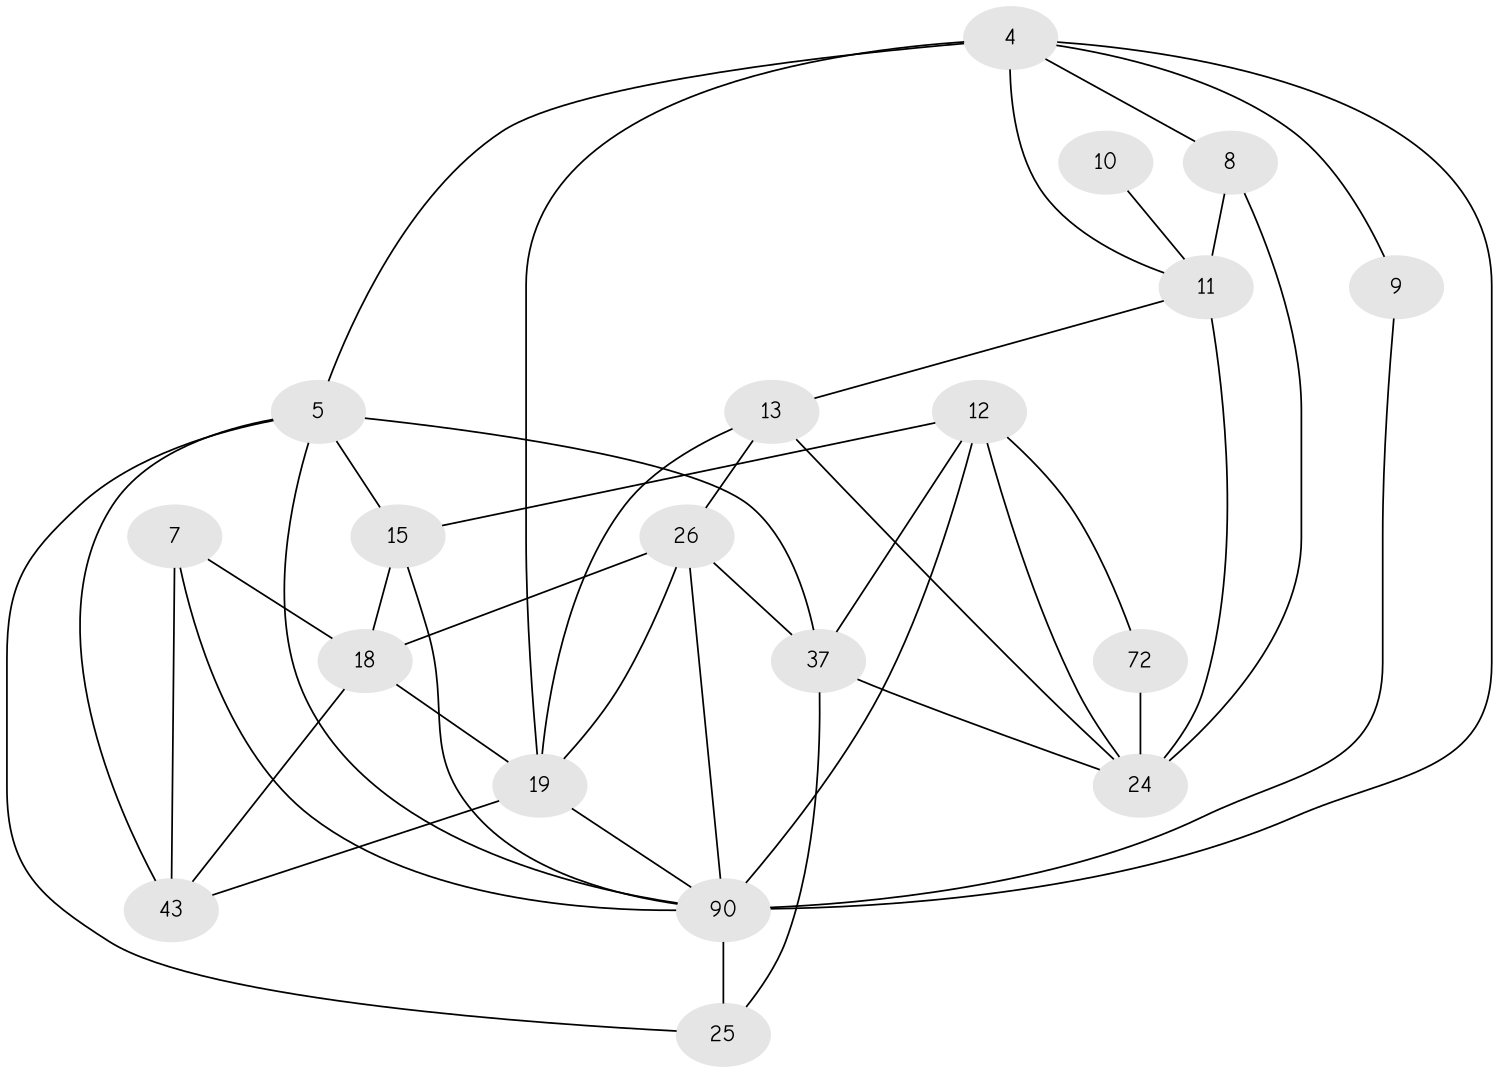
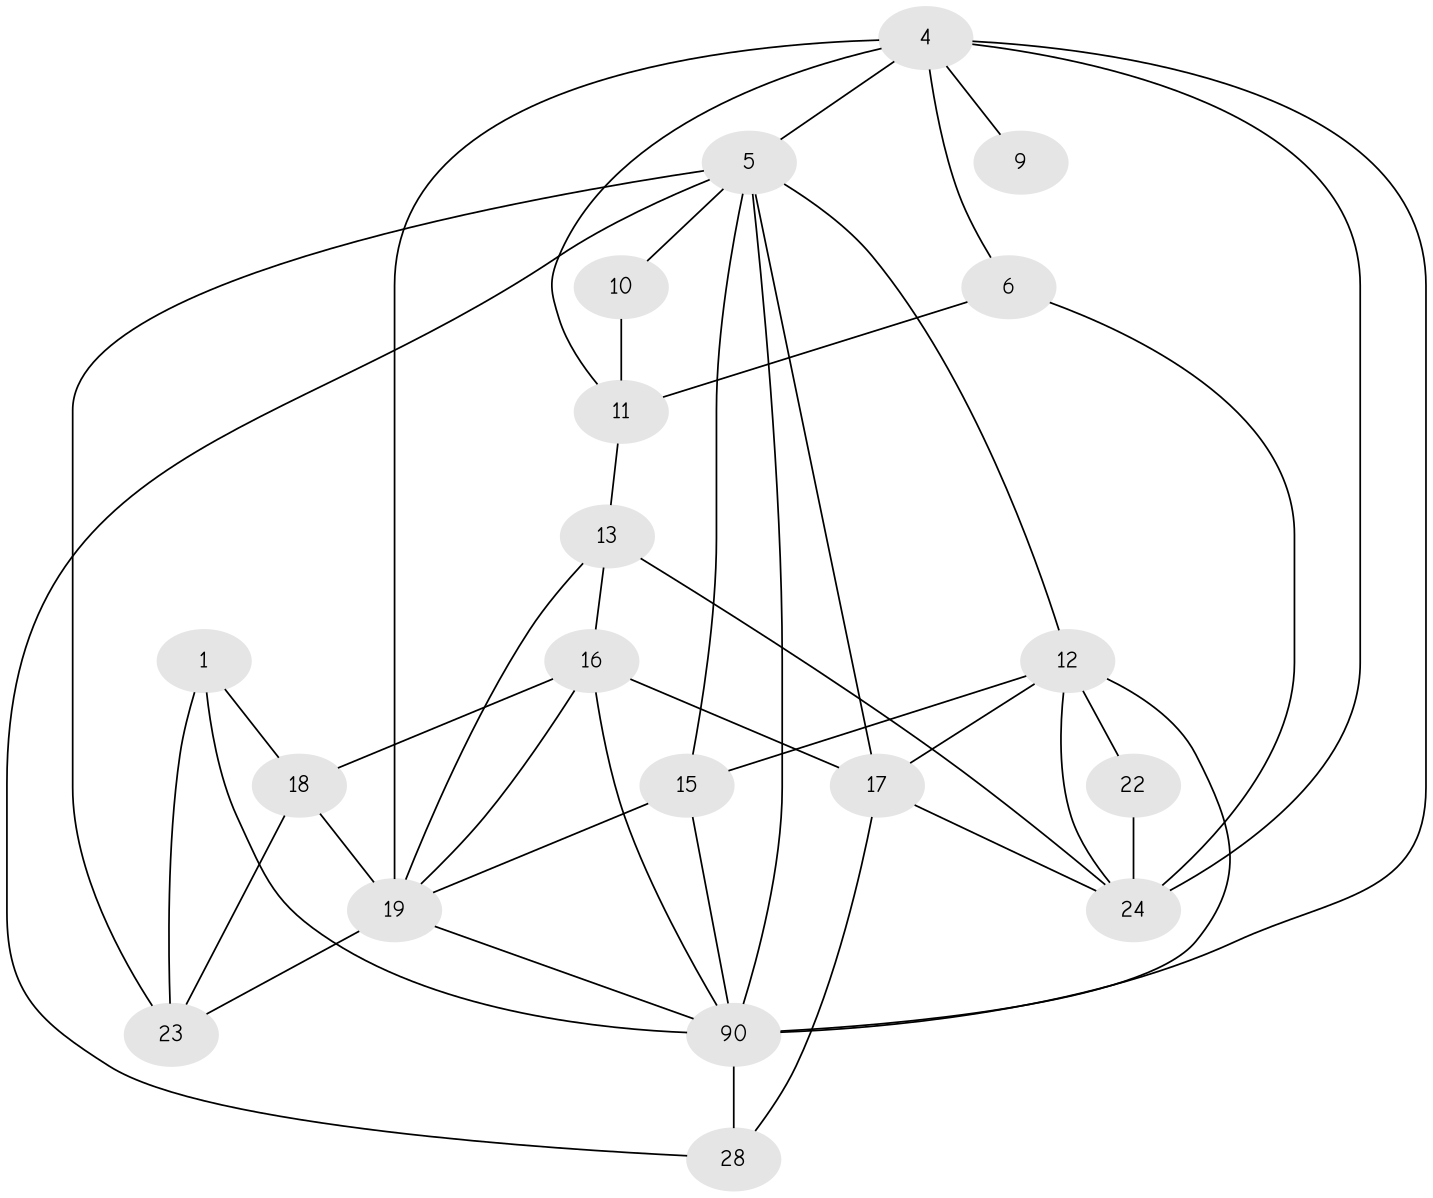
node "8": label "8" -> "6"
edge "5" -- "10": added
edge "5" -- "12": added
node "7": label "7" -> "1"
node "26": label "26" -> "16"
edge "11" -- "24": now "4" -- "24"
edge "15" -- "18": now "15" -- "19"
node "37": label "37" -> "17"
node "72": label "72" -> "22"
edge "9" -- "90": removed
node "43": label "43" -> "23"
node "25": label "25" -> "28"
